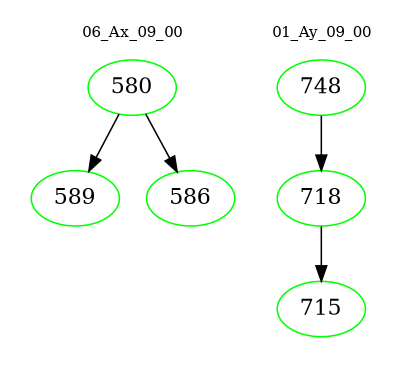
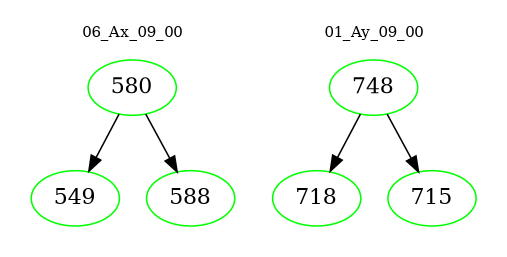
node "589": label "589" -> "549"
node "586": label "586" -> "588"
edge "718" -> "715": now "748" -> "715"
